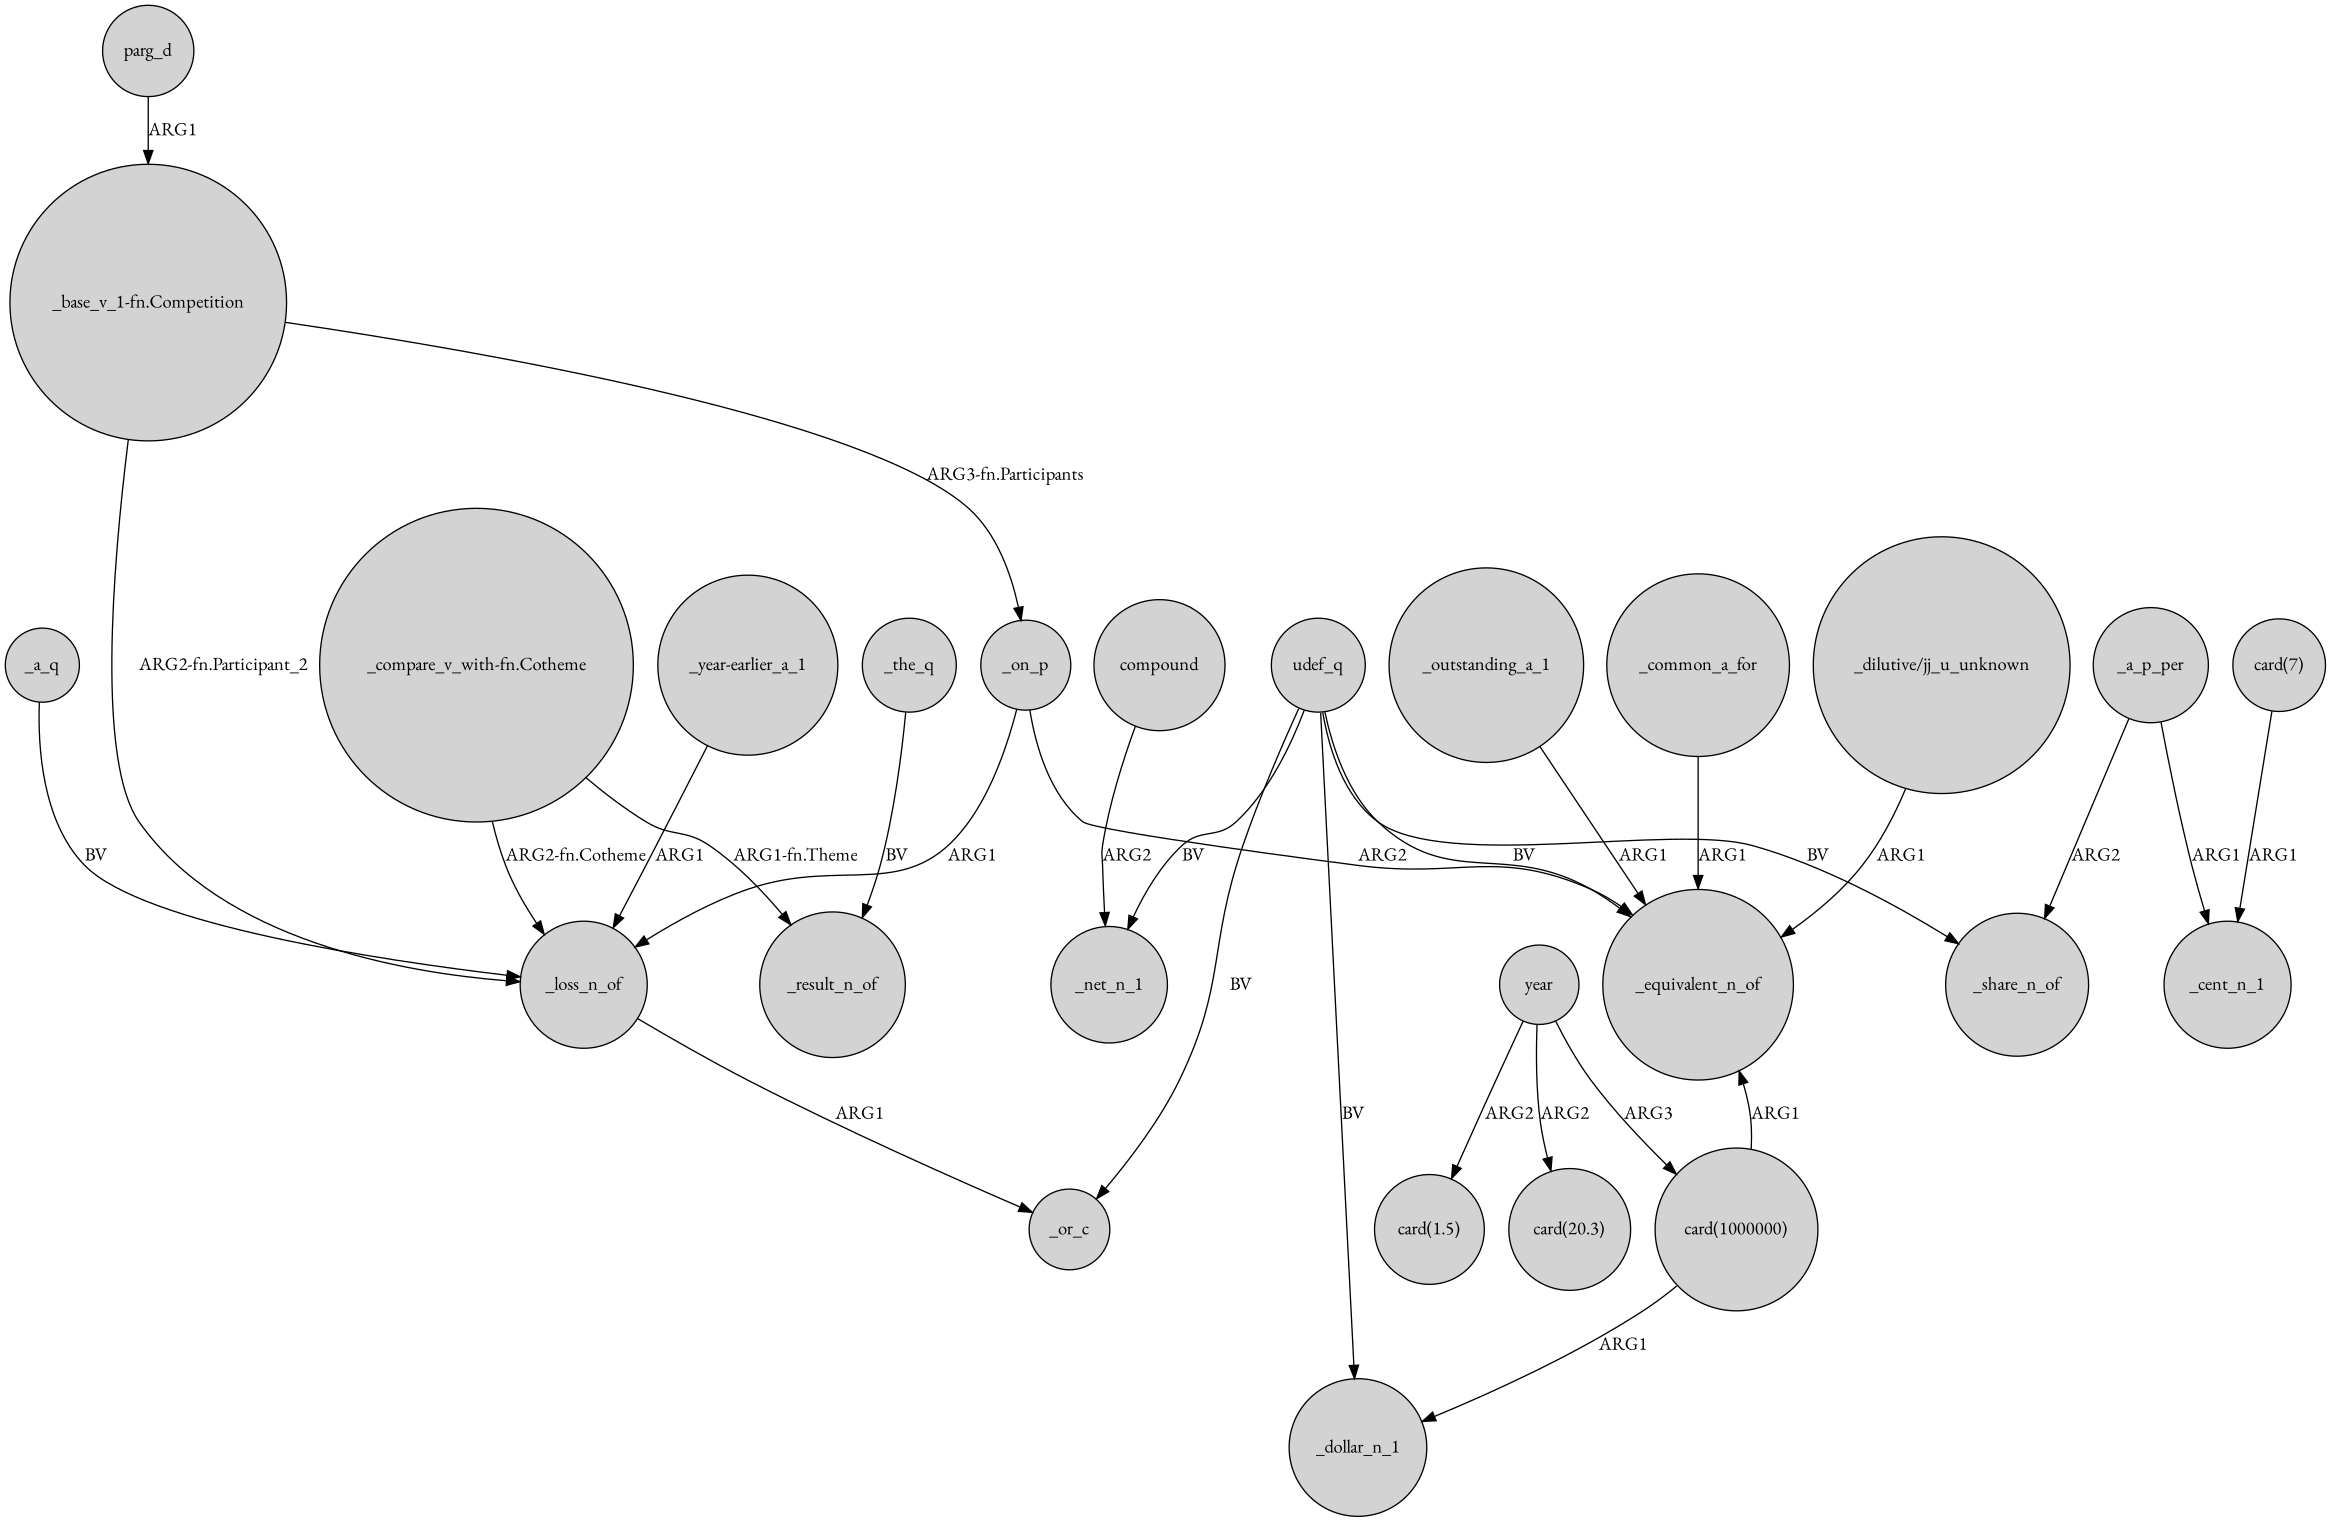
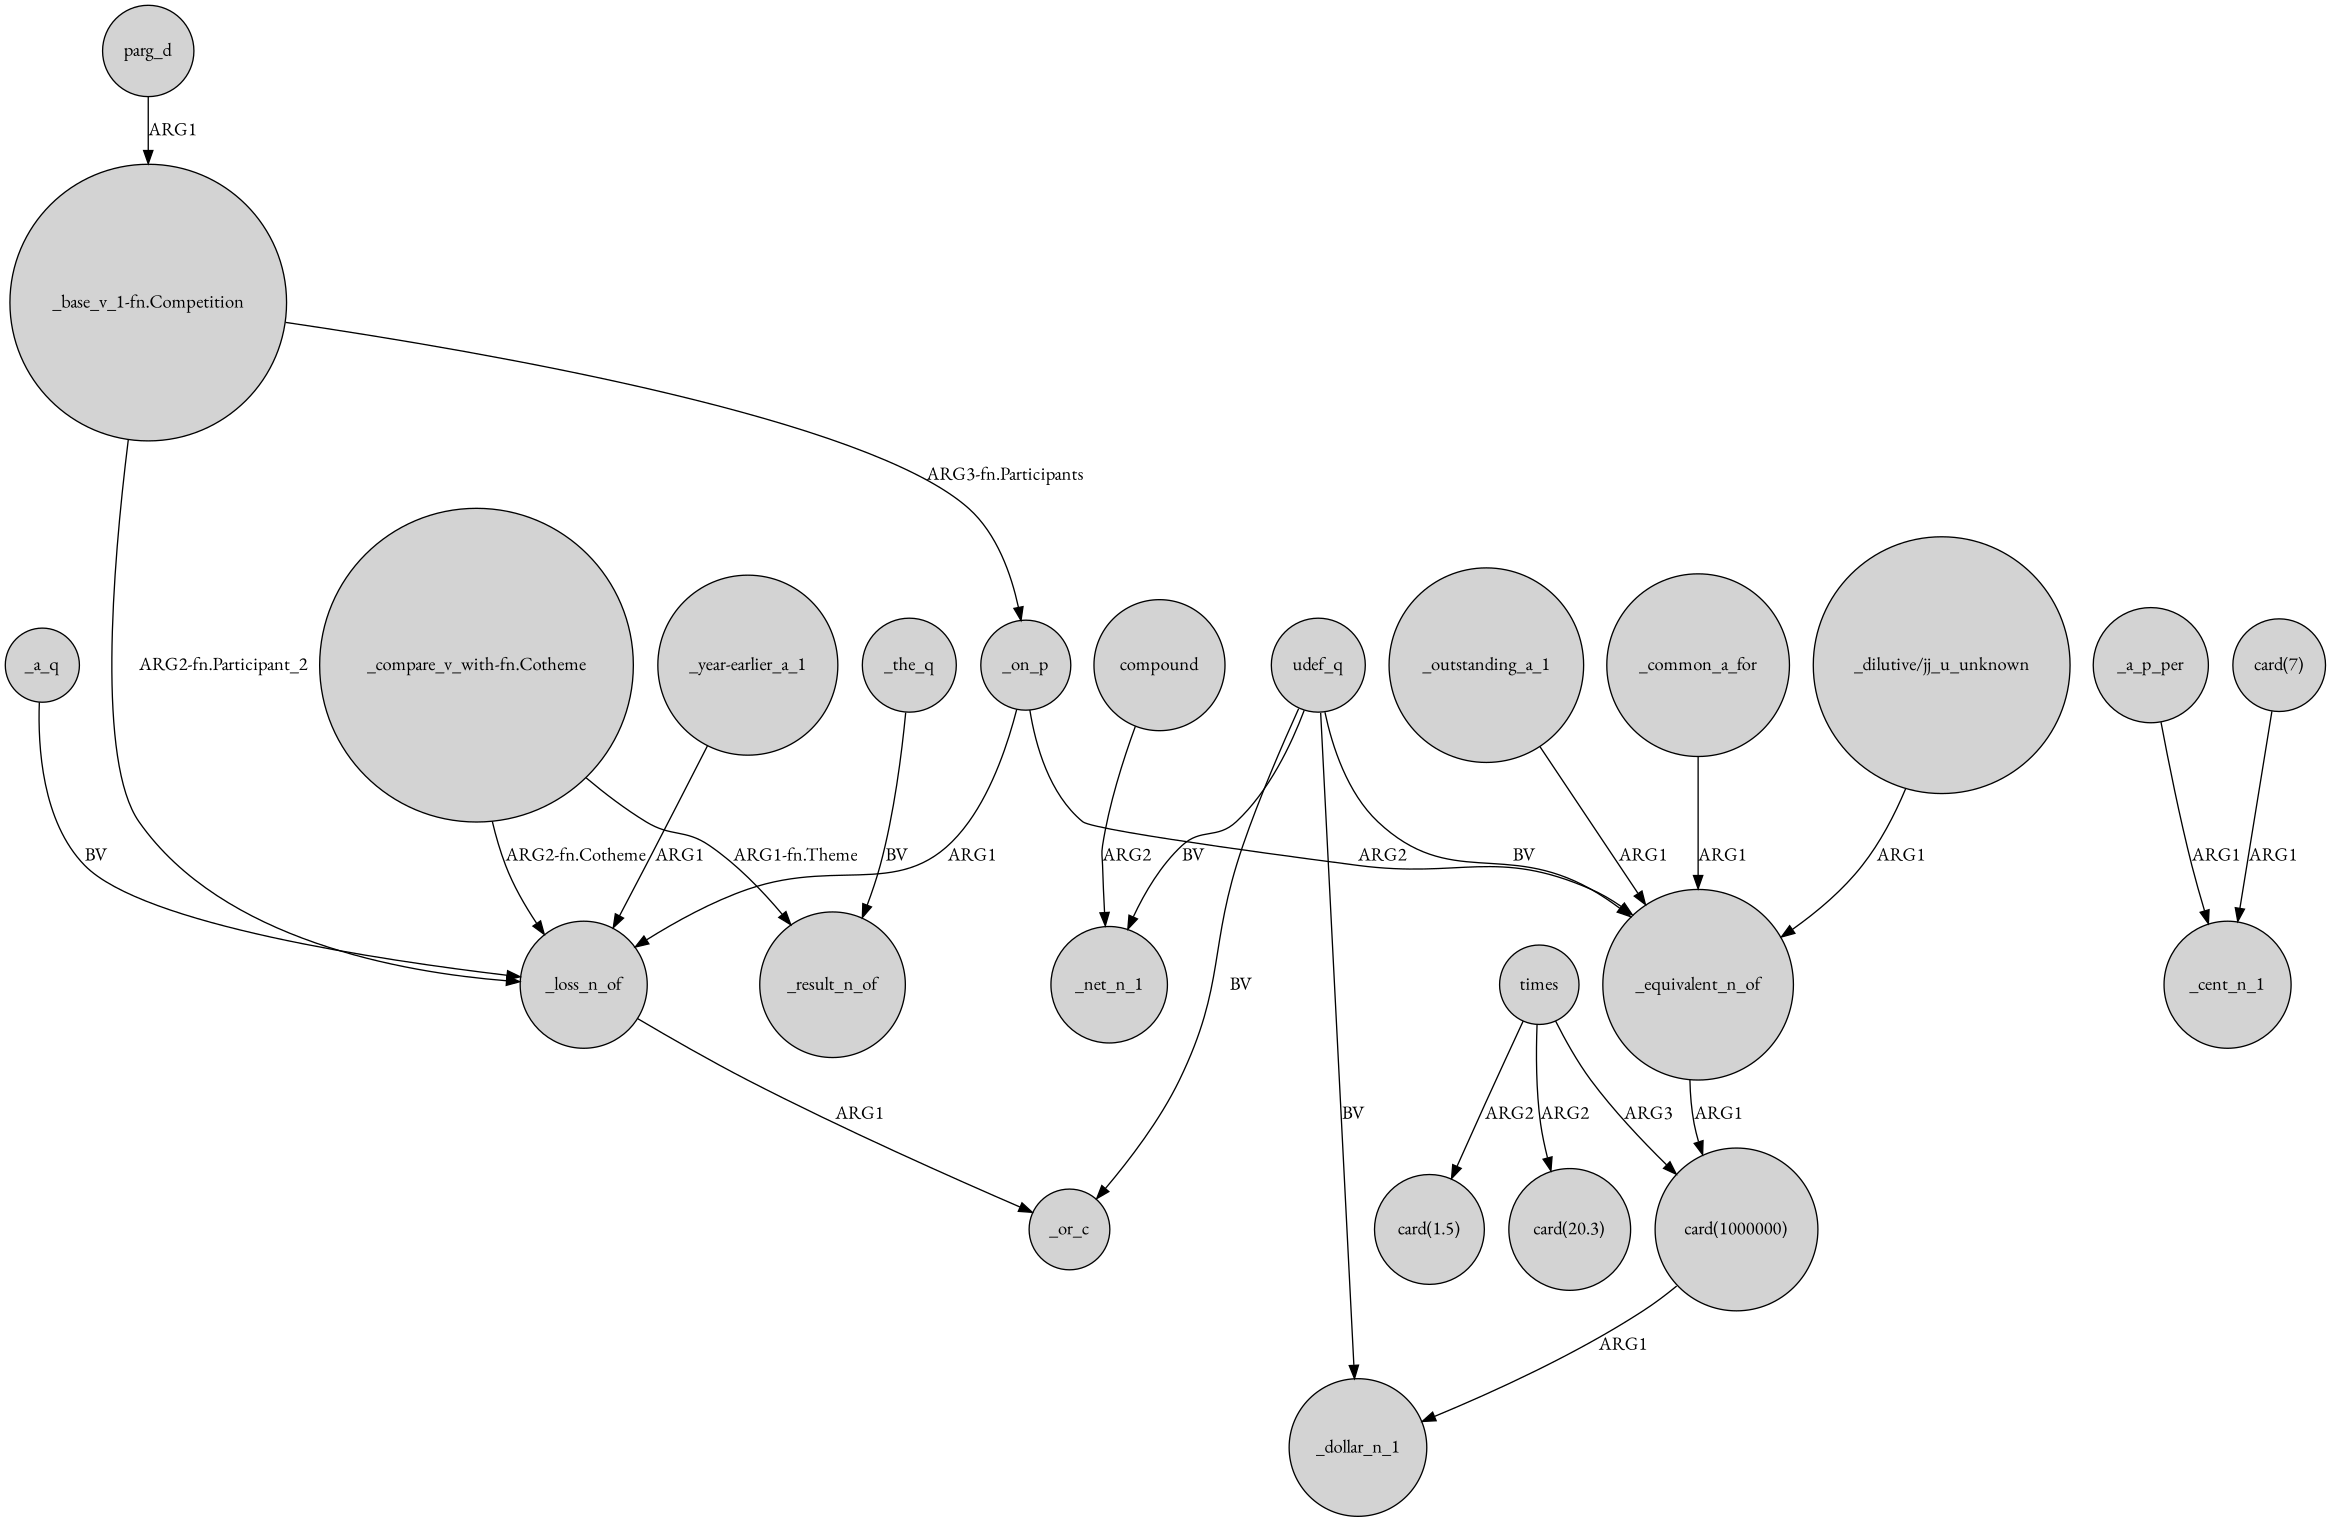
node "year": label "year" -> "times"
node "_share_n_of": removed
edge "card(1000000)" -> "_equivalent_n_of": reversed
